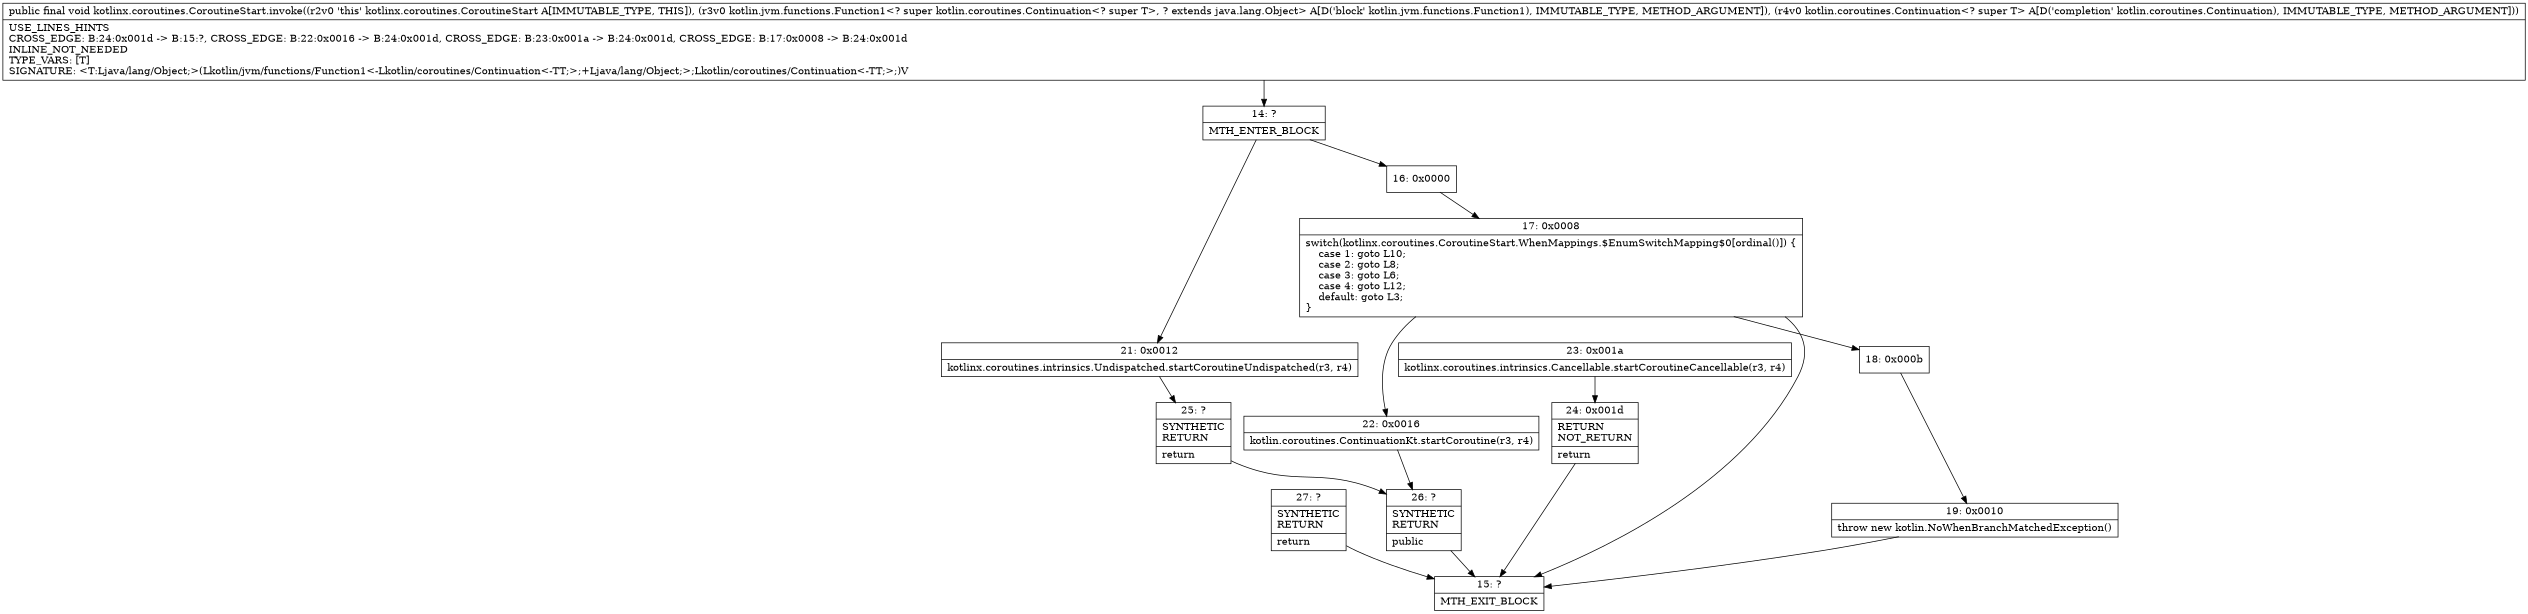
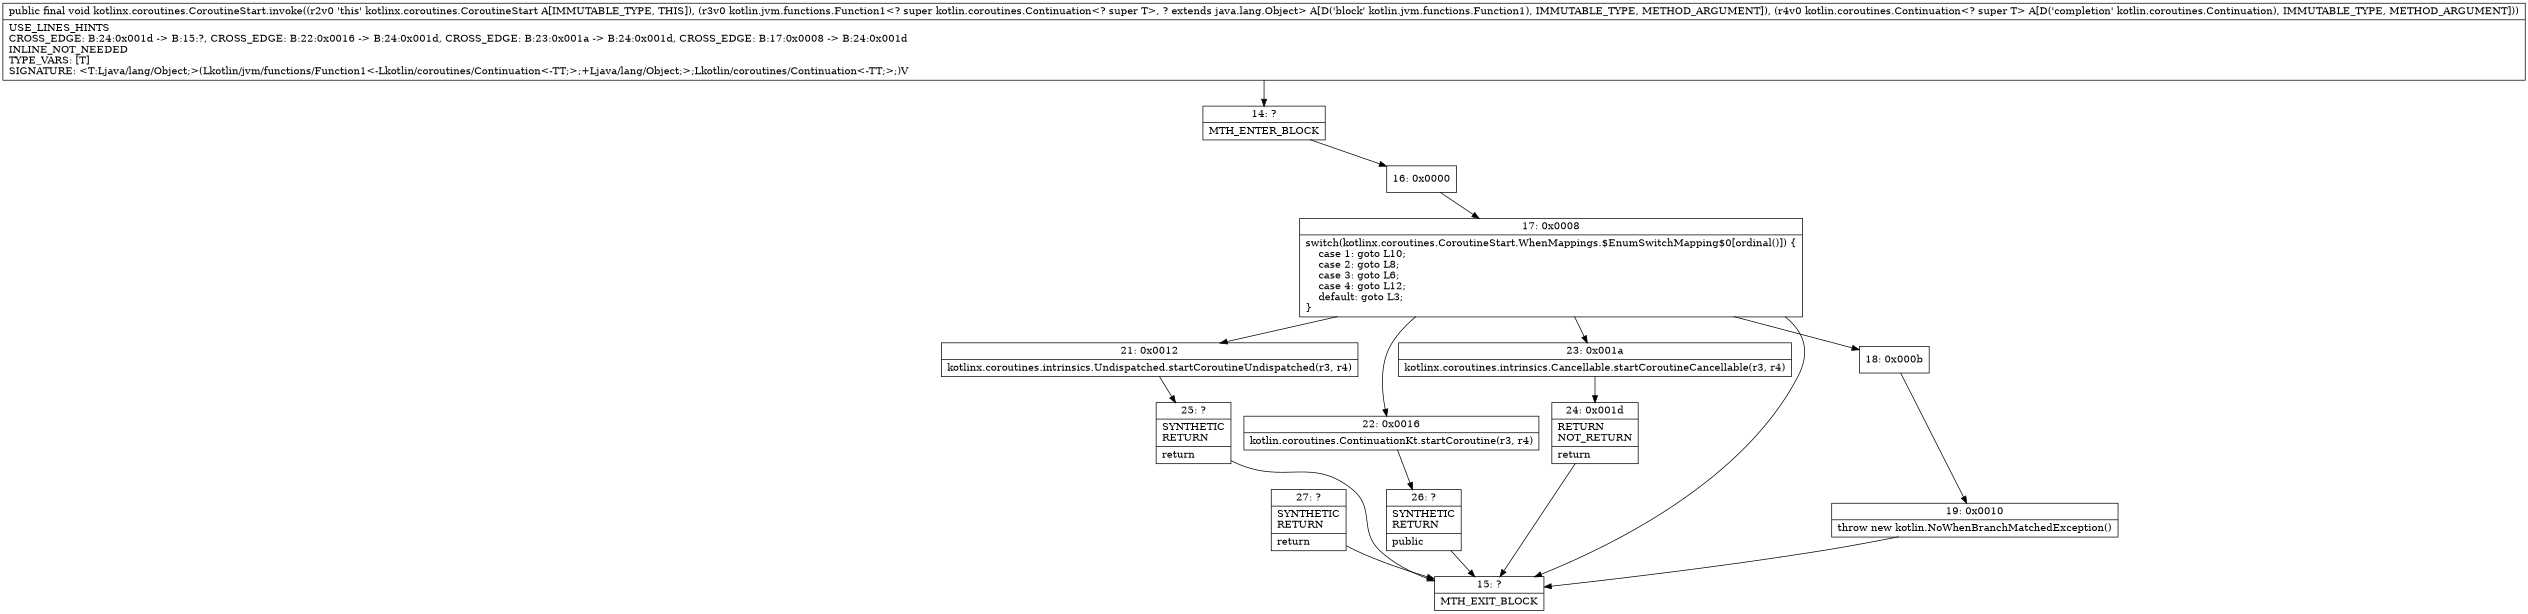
edge "14: ?" -> "21: 0x0012": now "17: 0x0008" -> "21: 0x0012"
edge "17: 0x0008" -> "23: 0x001a": added
edge "25: ?" -> "26: ?": now "25: ?" -> "15: ?"
